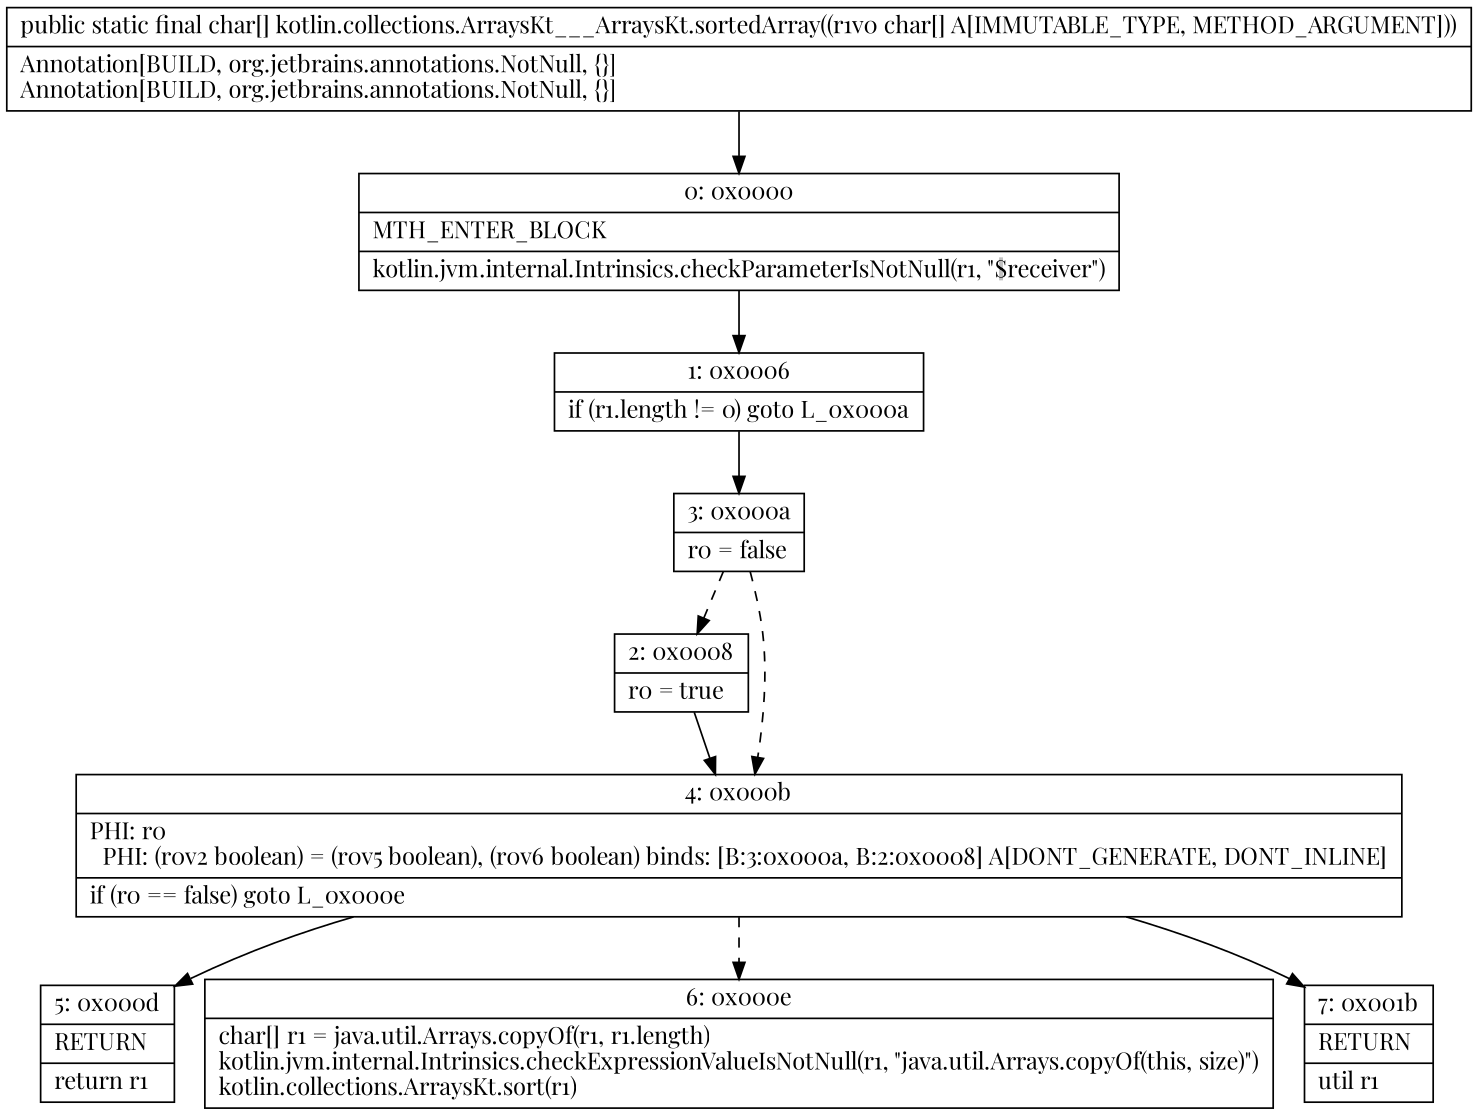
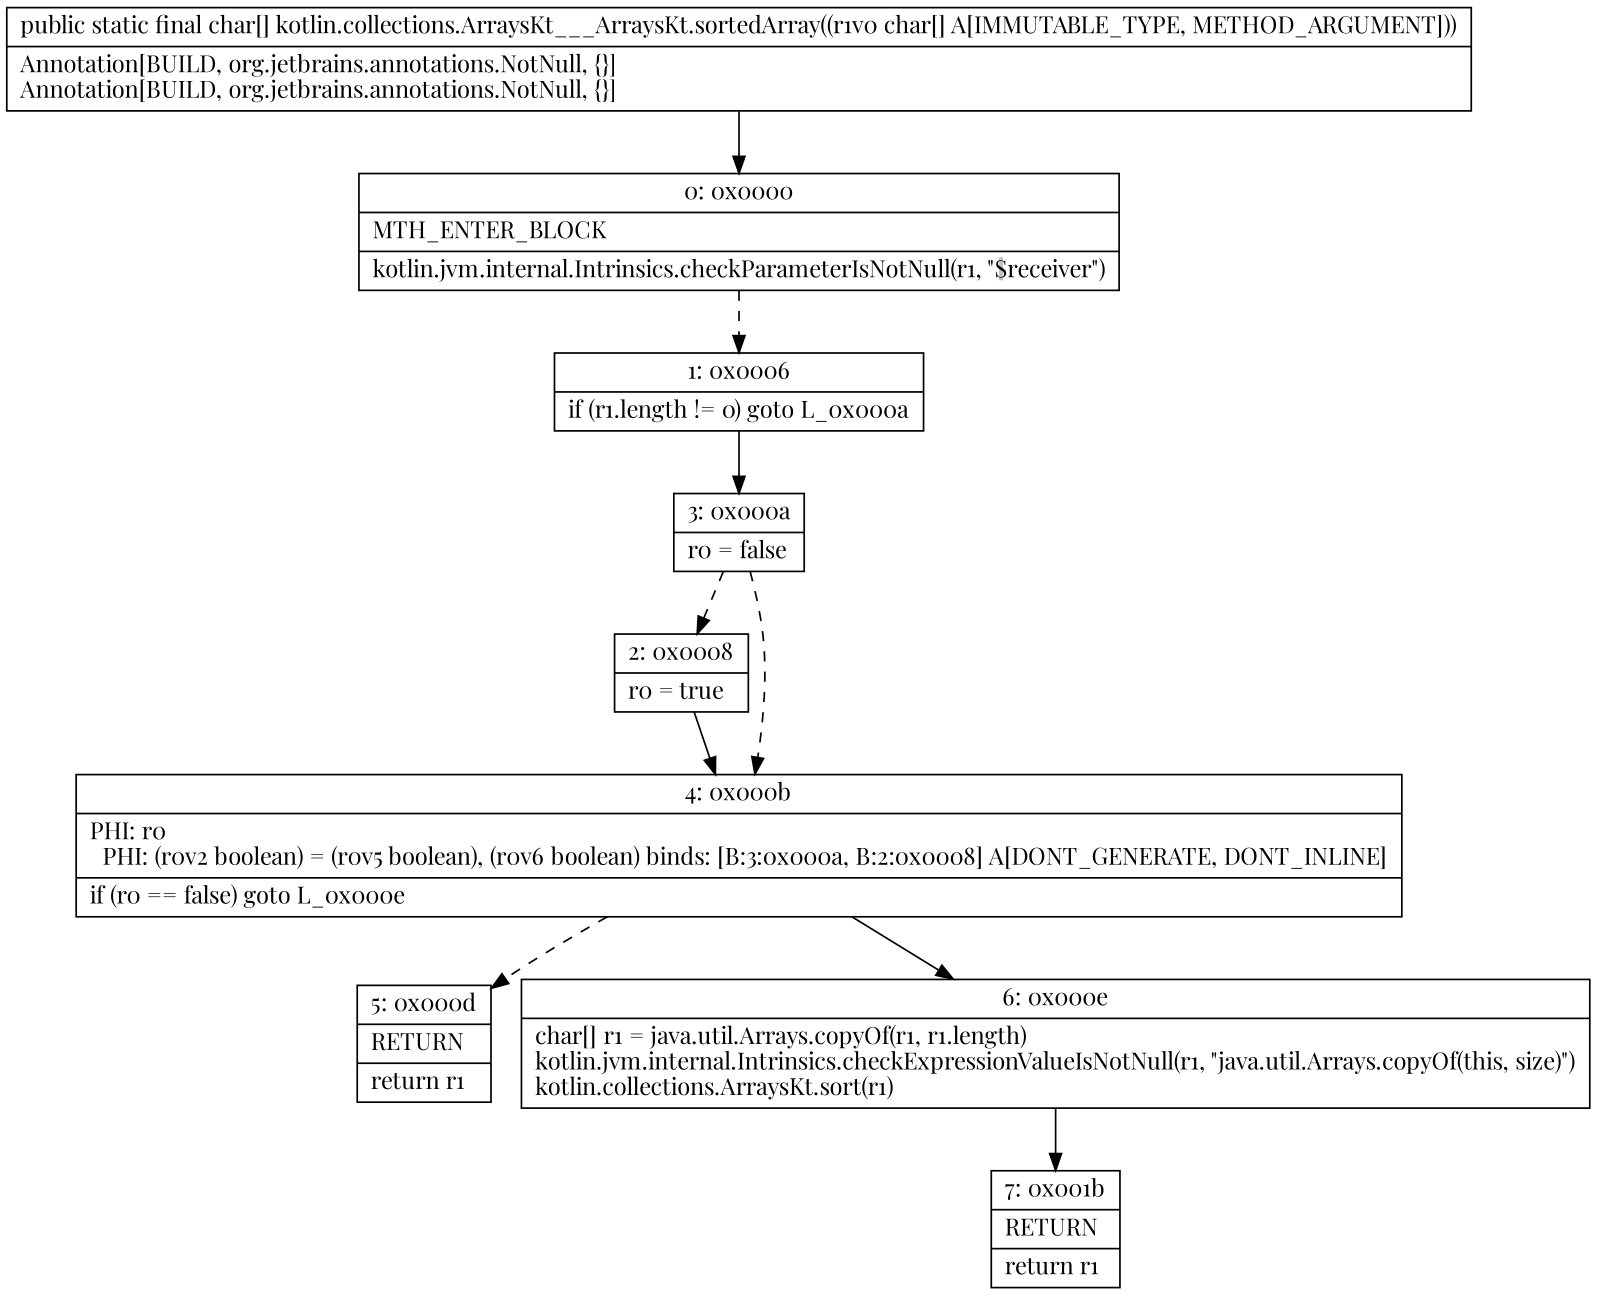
edge "0: 0x0000" -> "1: 0x0006": style solid -> dashed
edge "4: 0x000b" -> "6: 0x000e": style dashed -> solid
edge "4: 0x000b" -> "5: 0x000d": style solid -> dashed
edge "4: 0x000b" -> "7: 0x001b": now "6: 0x000e" -> "7: 0x001b"
node "7: 0x001b": text "util r1" -> "return r1"
